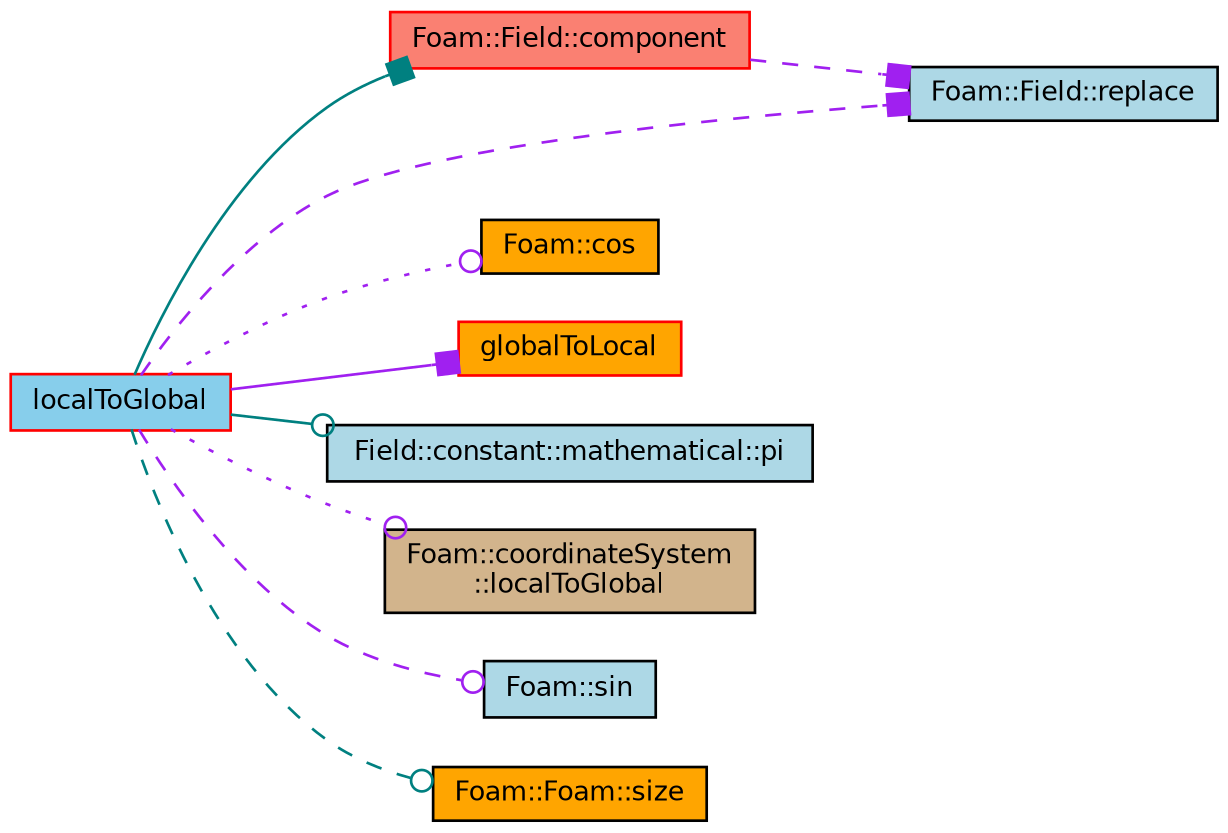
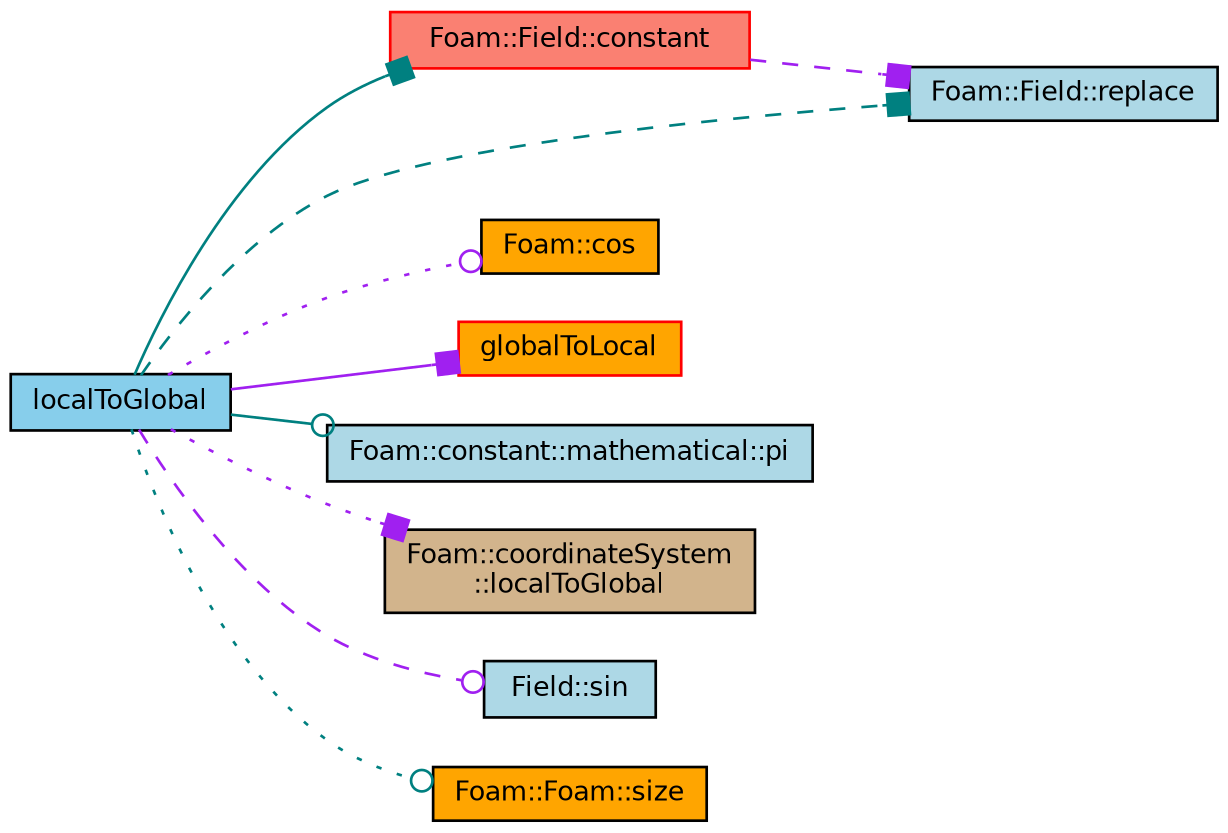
node "Foam::Field::component": label "Foam::Field::component" -> "Foam::Field::constant"
edge "localToGlobal" -> "Foam::Field::replace": color purple -> teal
node "localToGlobal": color red -> black
node "Field::constant::mathematical::pi": label "Field::constant::mathematical::pi" -> "Foam::constant::mathematical::pi"
edge "localToGlobal" -> "Foam::coordinateSystem ::localToGlobal": arrowhead odot -> box
edge "localToGlobal" -> "Foam::Foam::size": style dashed -> dotted
node "Foam::sin": label "Foam::sin" -> "Field::sin"
